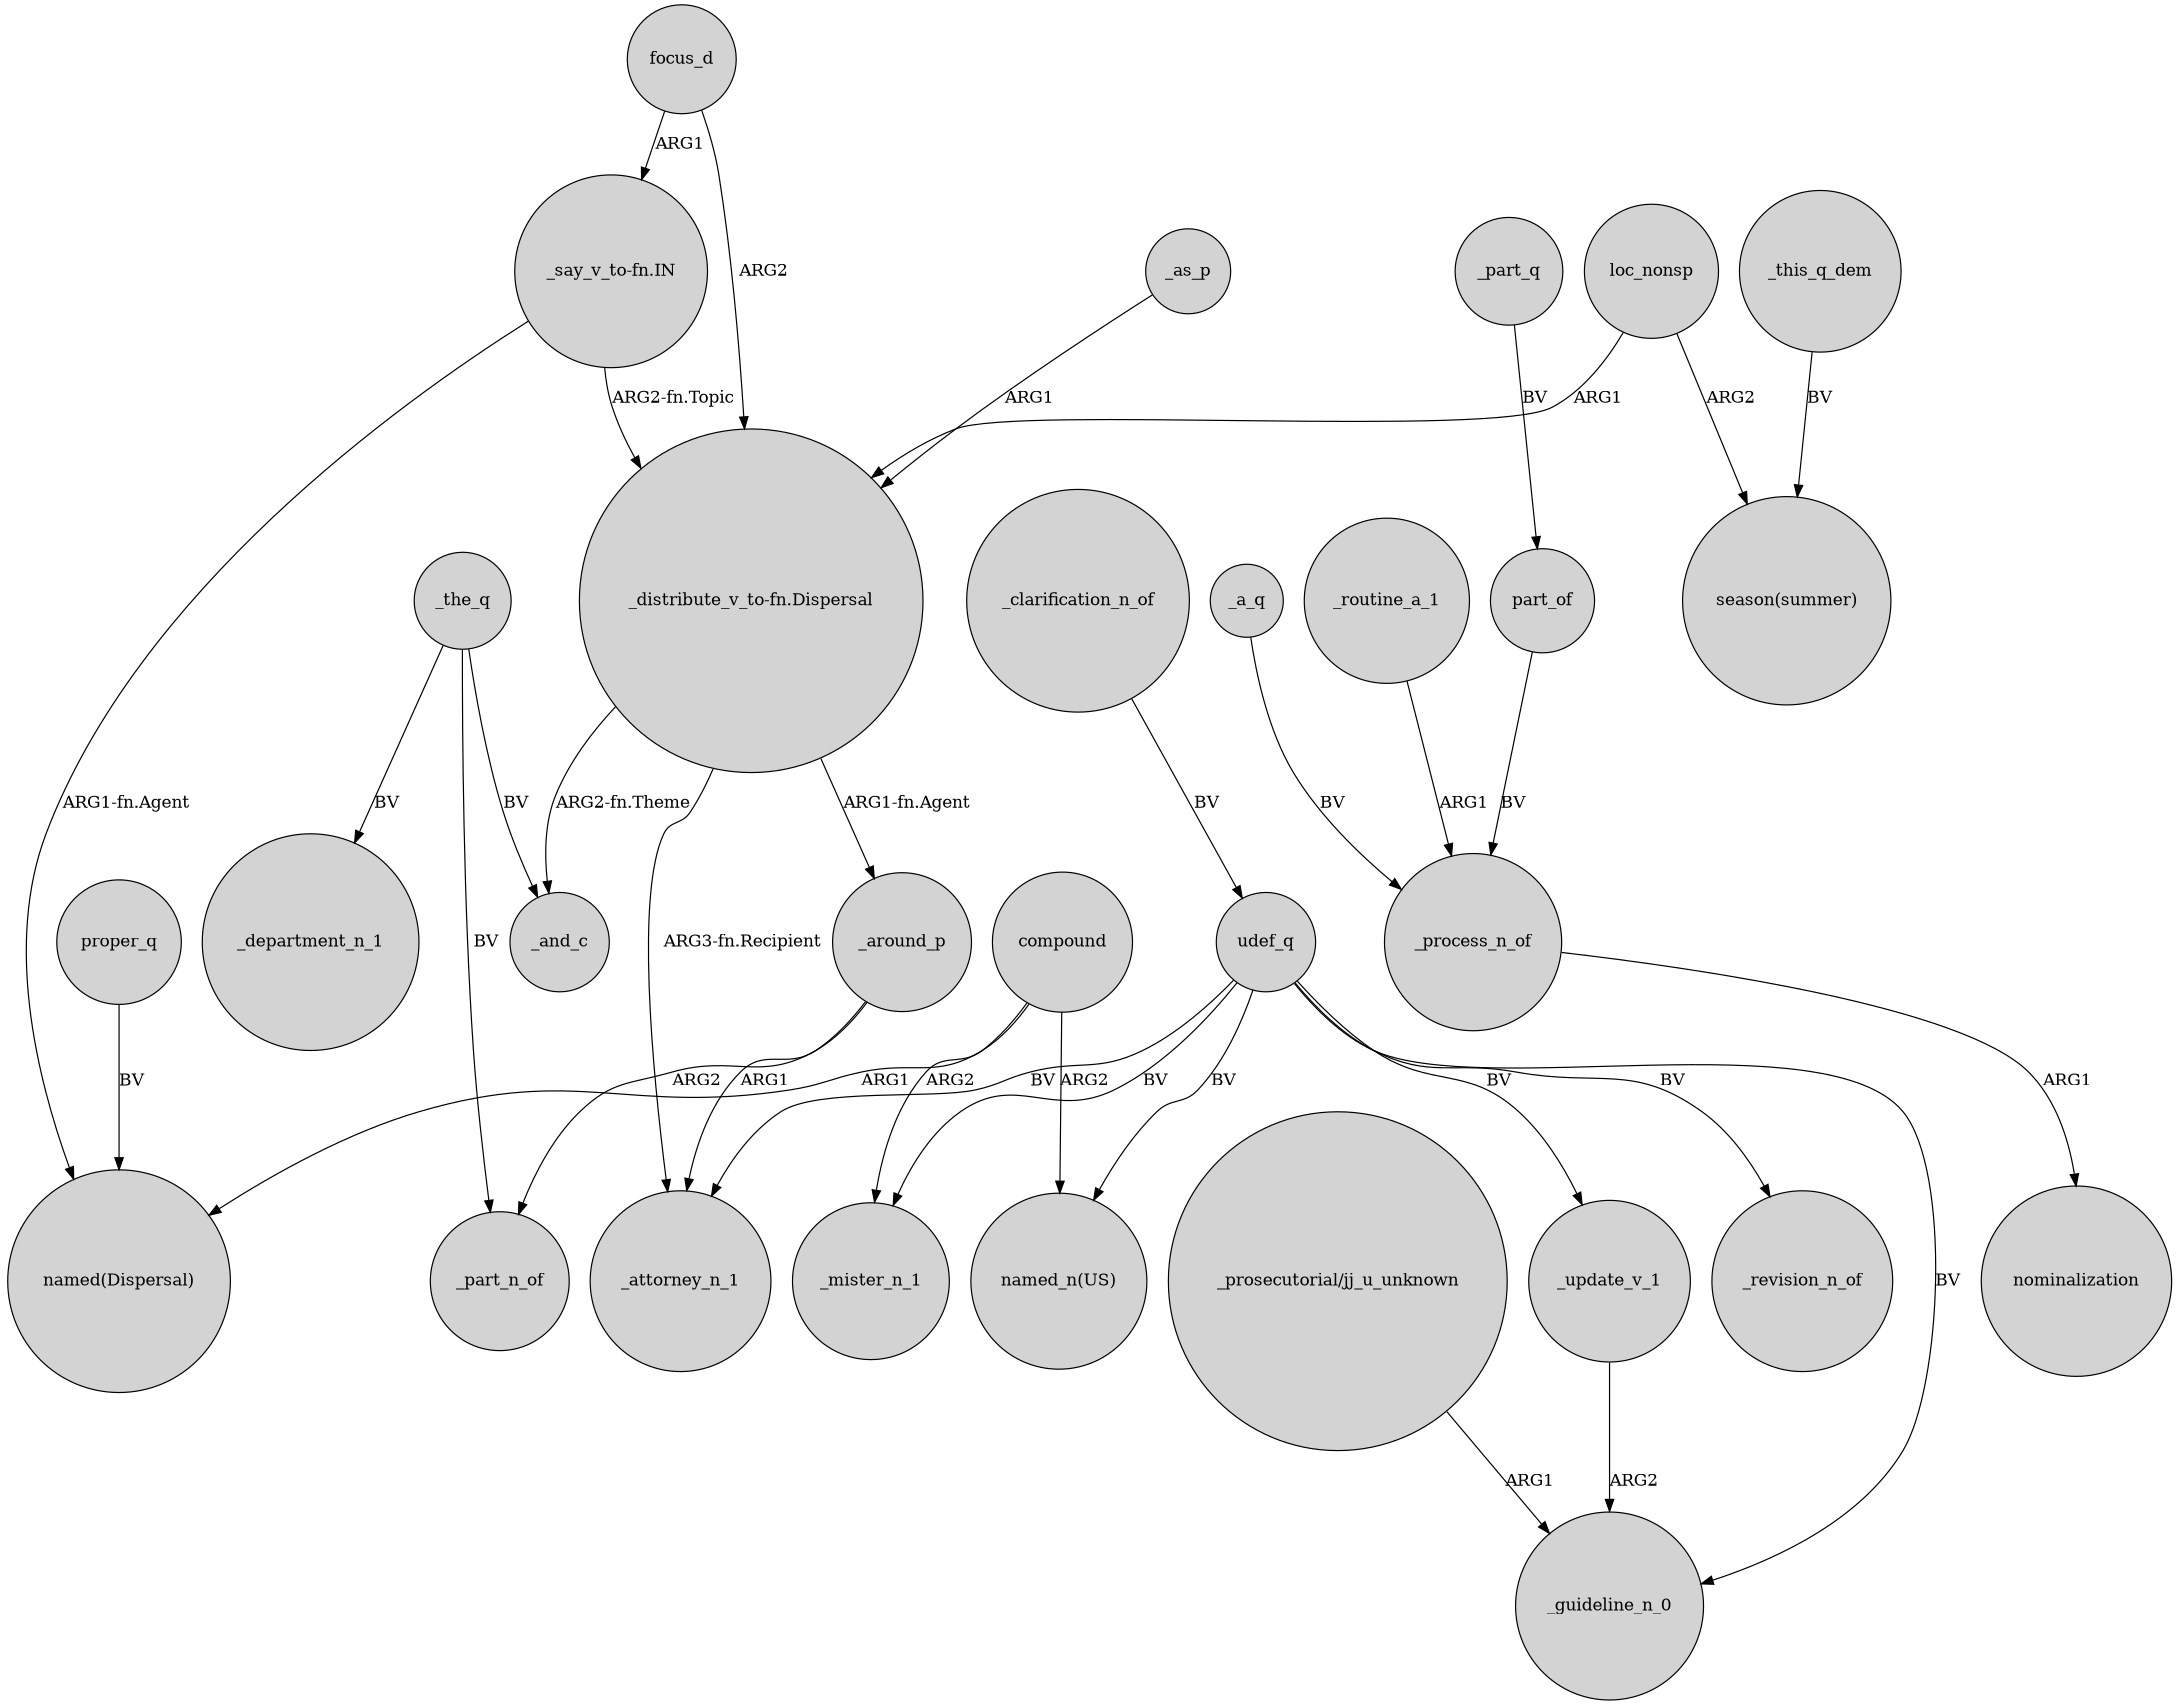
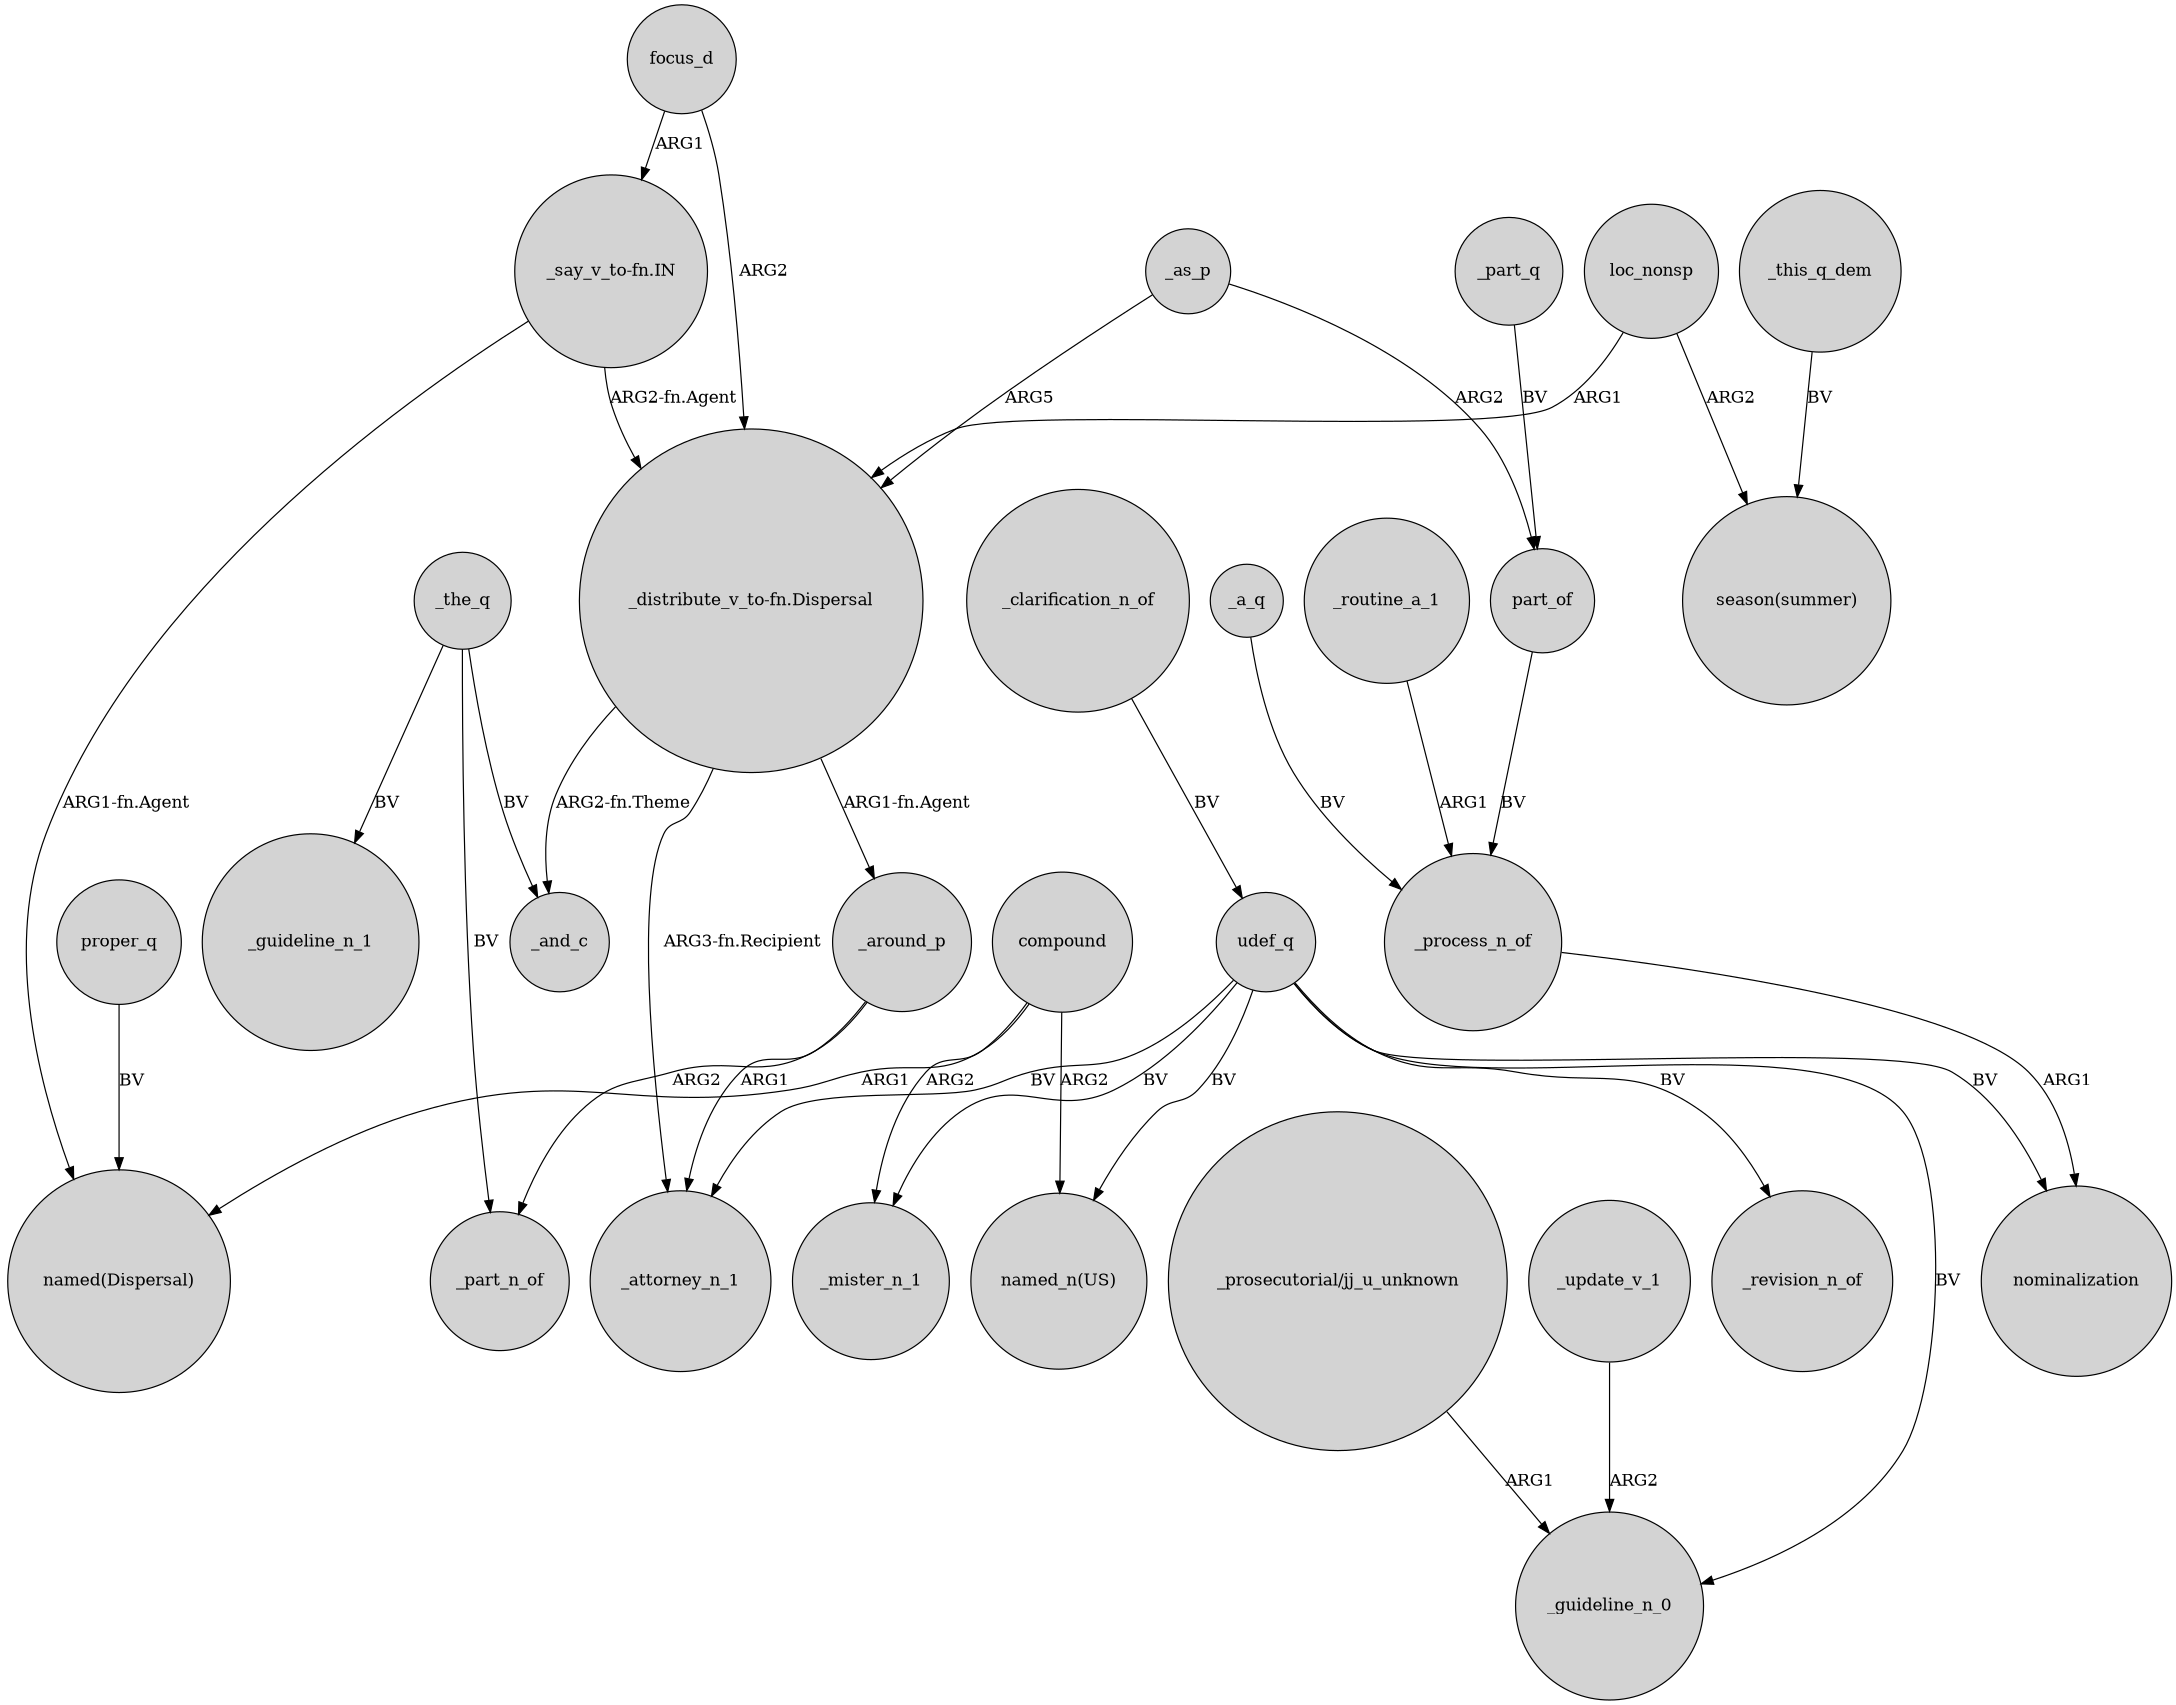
edge "_as_p" -> "part_of": added, label "ARG2"
edge "_say_v_to-fn.IN" -> "_distribute_v_to-fn.Dispersal": label "ARG2-fn.Topic" -> "ARG2-fn.Agent"
edge "_as_p" -> "_distribute_v_to-fn.Dispersal": label "ARG1" -> "ARG5"
node "_department_n_1": label "_department_n_1" -> "_guideline_n_1"
edge "udef_q" -> "_update_v_1": now "udef_q" -> "nominalization"
